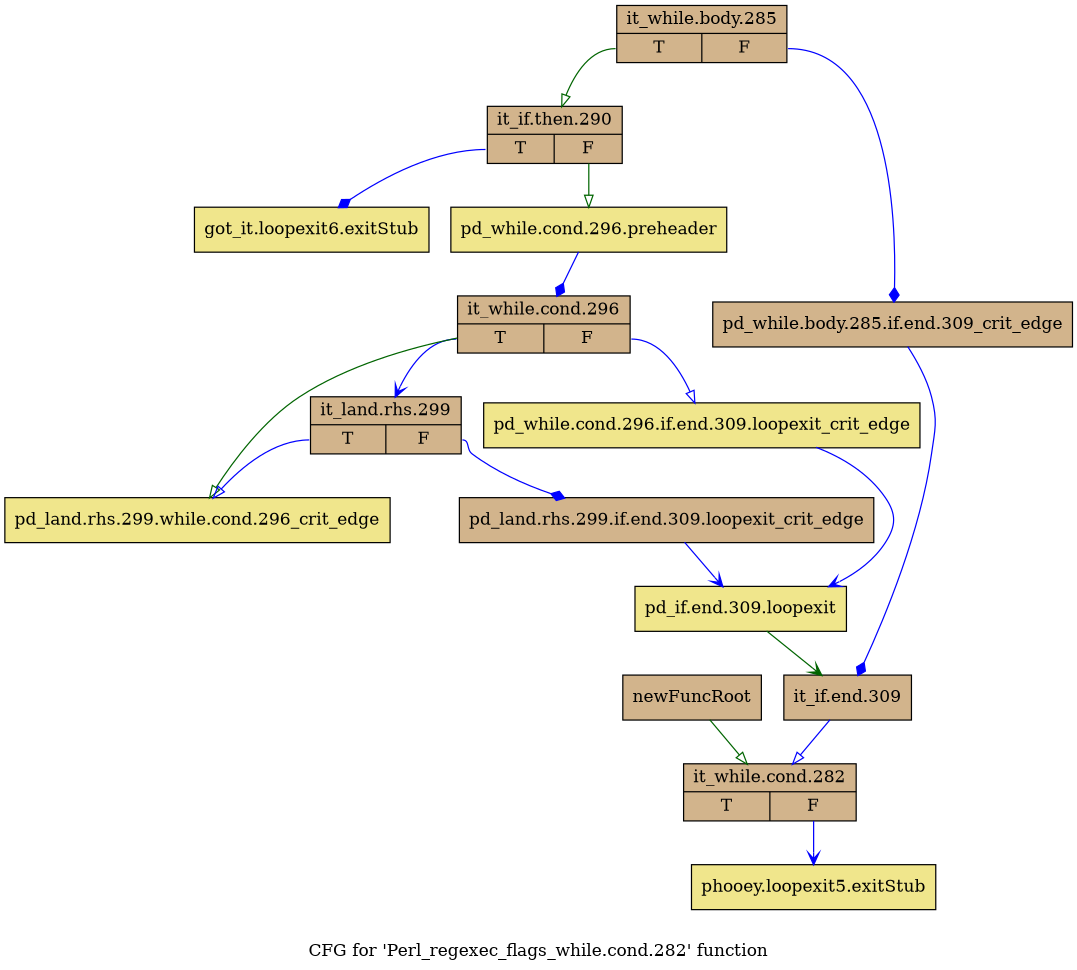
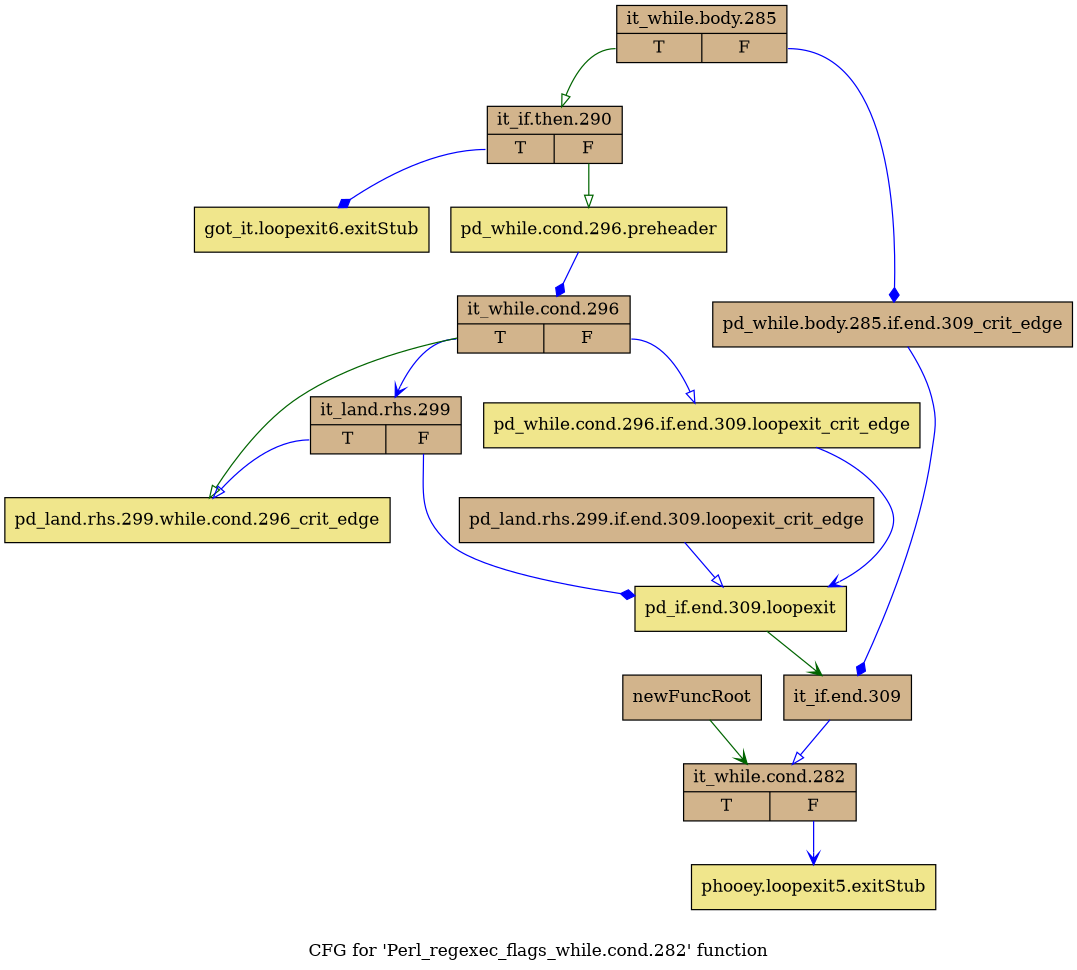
edge "it_land.rhs.299" -> "pd_land.rhs.299.if.end.309.loopexit_crit_edge": now "it_land.rhs.299" -> "pd_if.end.309.loopexit"
edge "pd_land.rhs.299.if.end.309.loopexit_crit_edge" -> "pd_if.end.309.loopexit": arrowhead vee -> onormal
edge "newFuncRoot" -> "it_while.cond.282": arrowhead onormal -> vee
